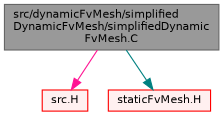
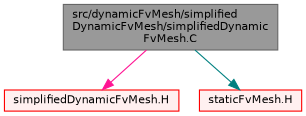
node "src.H": label "src.H" -> "simplifiedDynamicFvMesh.H"
